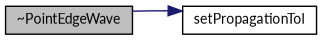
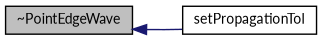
edge "~PointEdgeWave" -> "setPropagationTol": reversed
